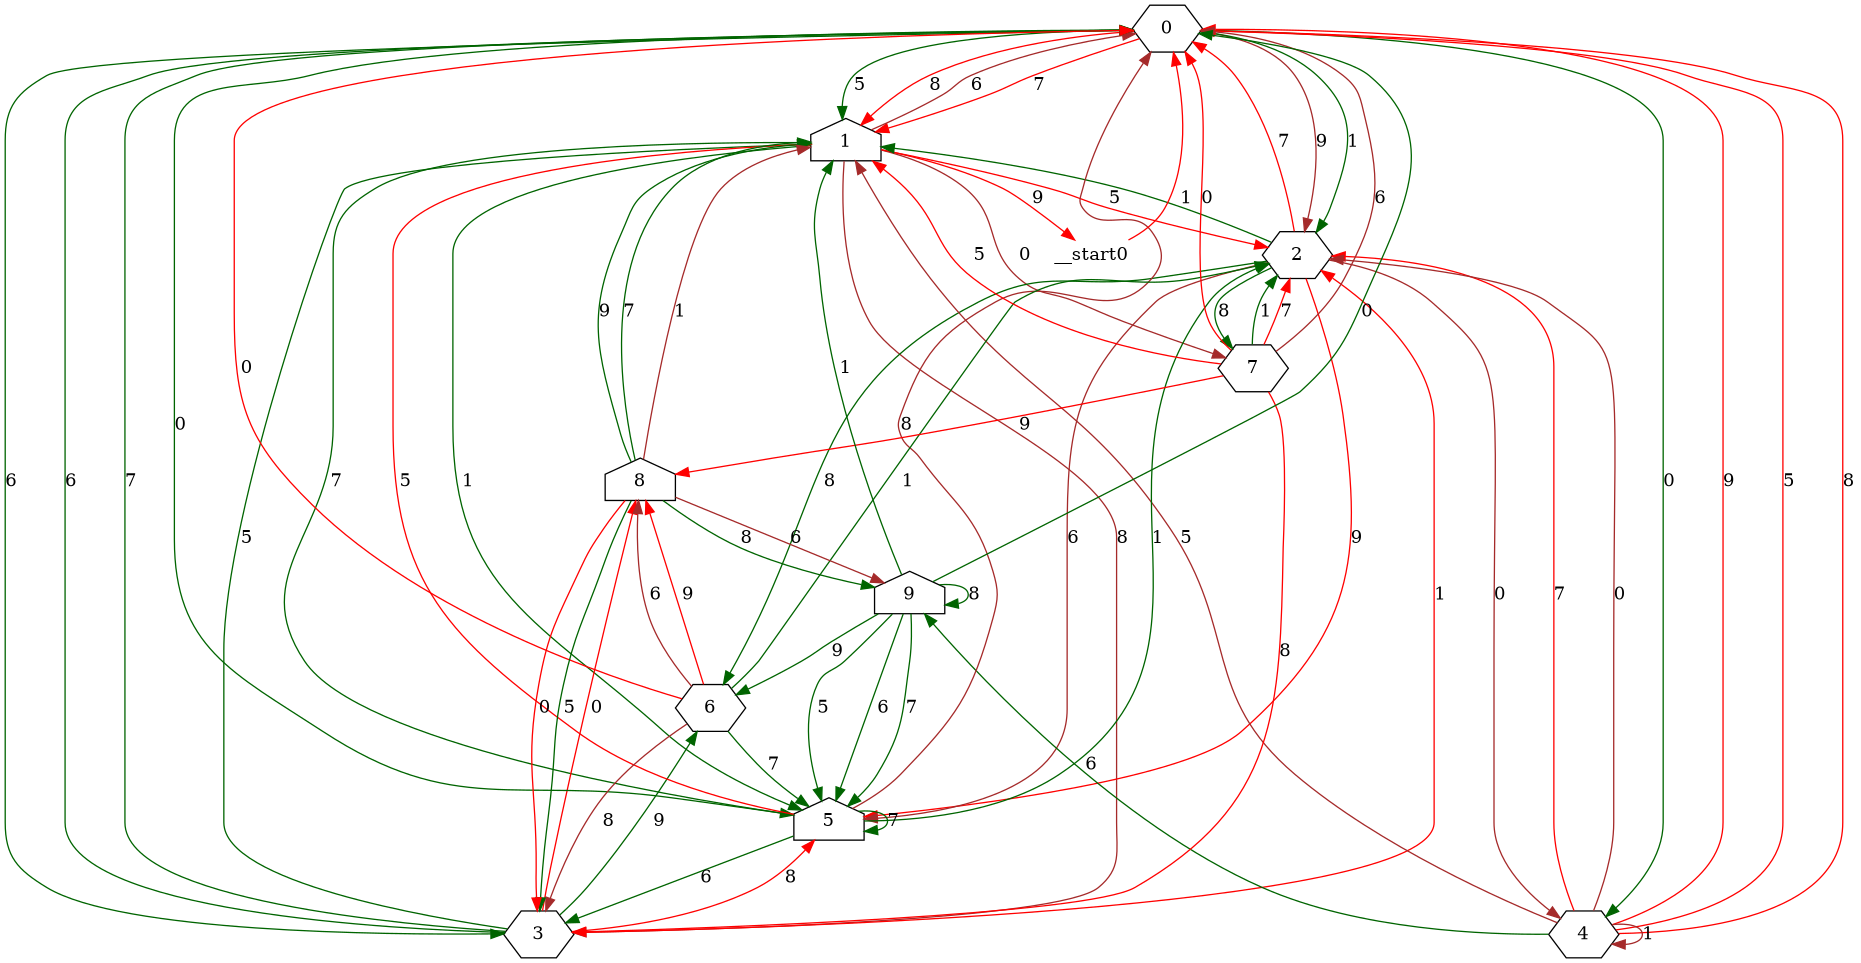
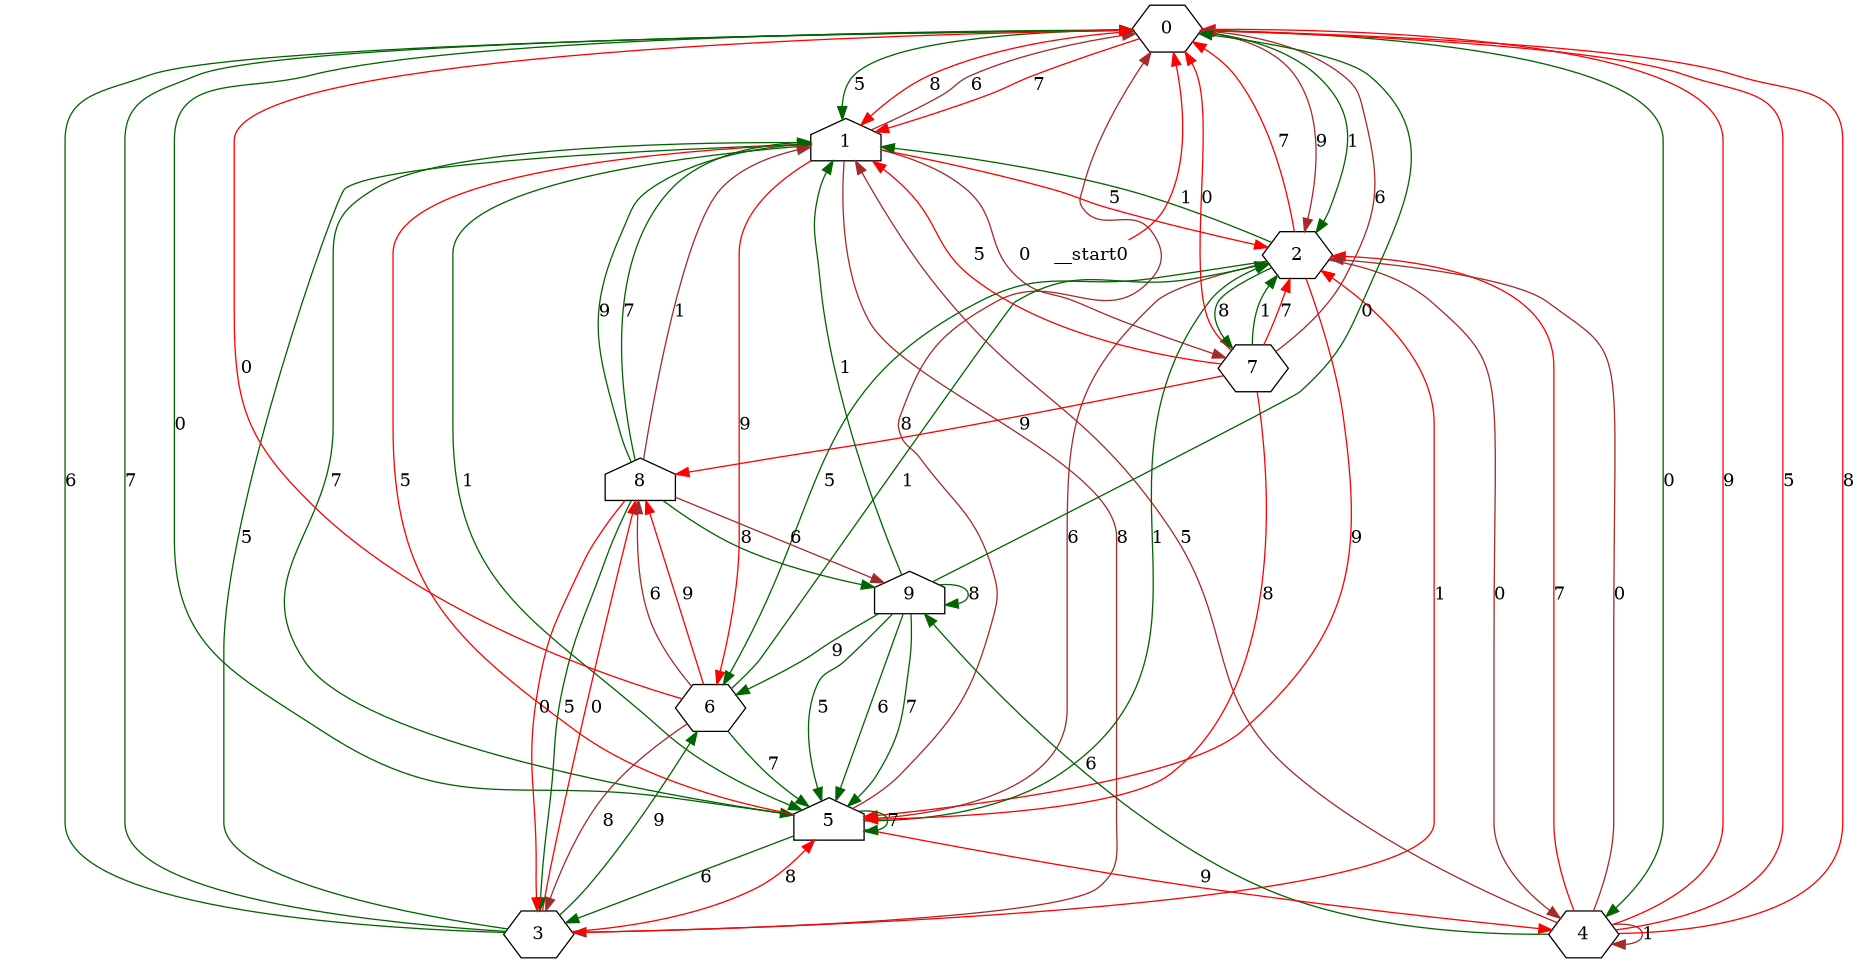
edge "0" -> "3": removed, label "6"
edge "1" -> "__start0": now "1" -> "6"
edge "2" -> "6": label "8" -> "5"
edge "7" -> "3": now "7" -> "5"
edge "5" -> "4": added, label "9"
